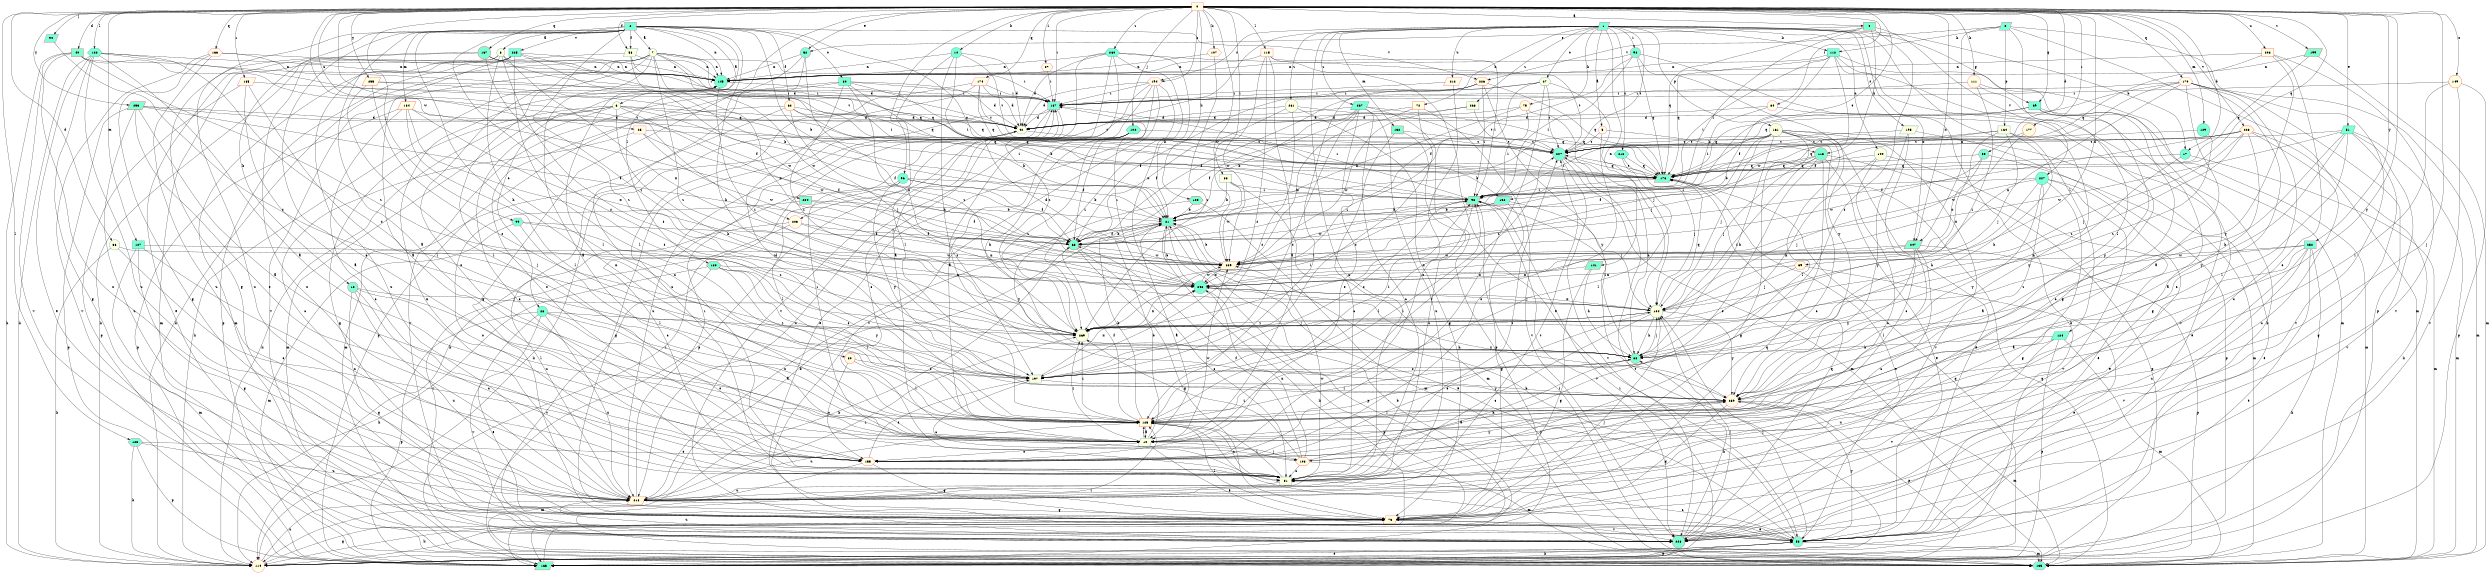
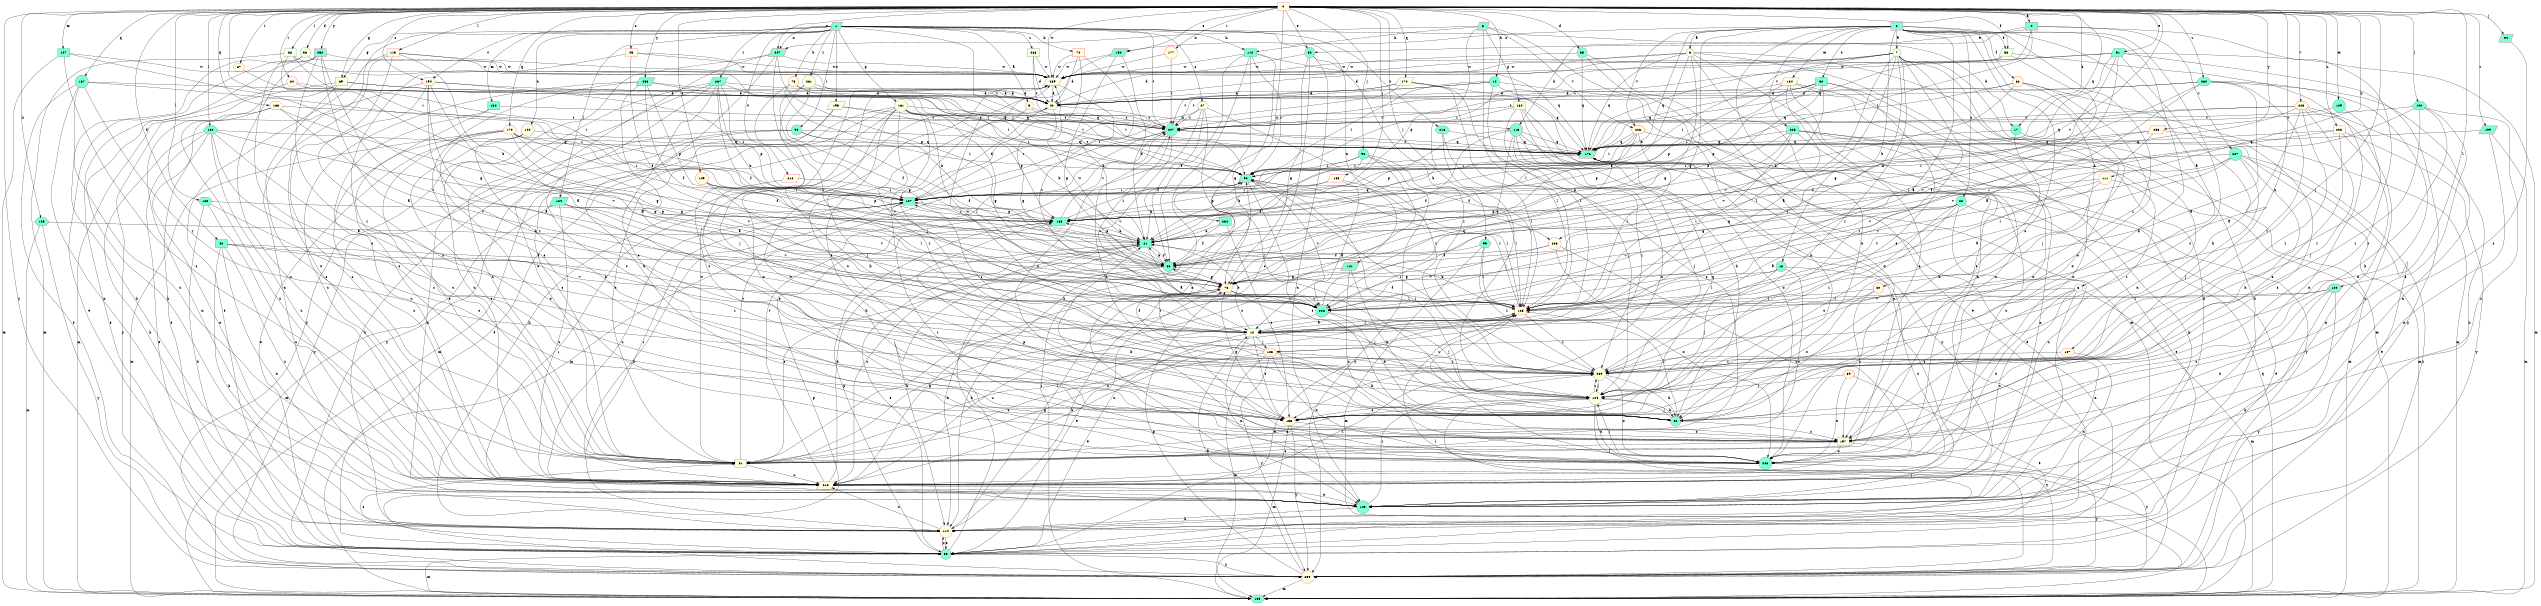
edge "0" -> "39": removed, label "d"
edge "52" -> "239": added, label "w"
node "69": fillcolor aquamarine -> lightyellow
edge "112" -> "135": removed, label "m"
edge "125" -> "53": label "l" -> "e"
